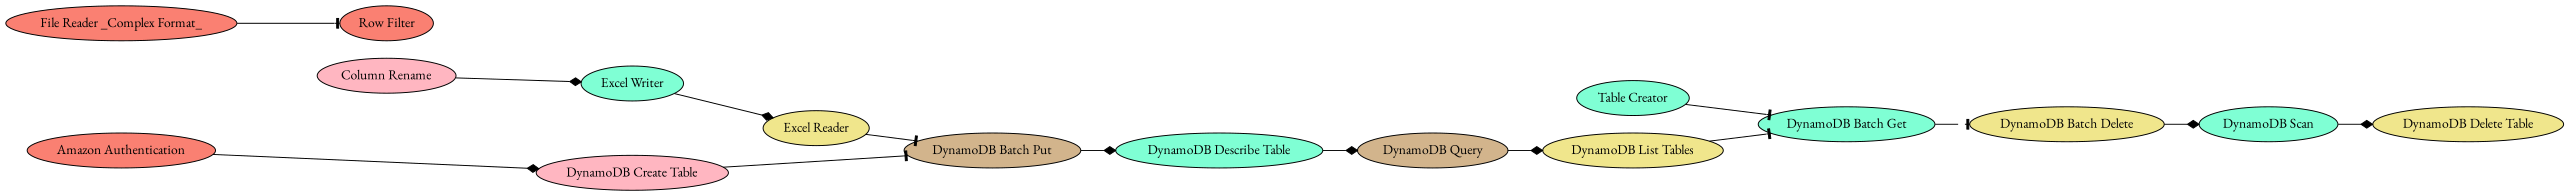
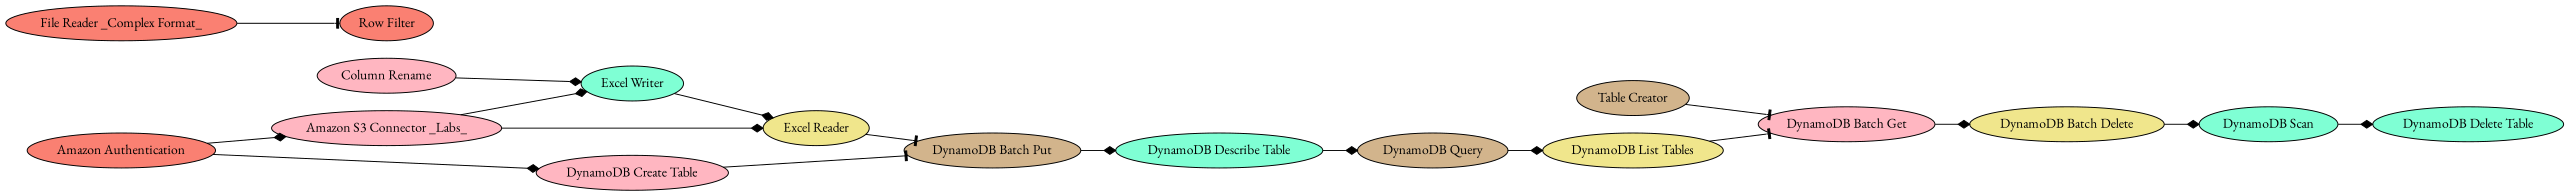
node "Table Creator": fillcolor aquamarine -> tan
node "DynamoDB Batch Get": fillcolor aquamarine -> lightpink
edge "DynamoDB Batch Get" -> "DynamoDB Batch Delete": arrowhead tee -> diamond
node "DynamoDB Delete Table": fillcolor khaki -> aquamarine
node "Amazon S3 Connector _Labs_": added
